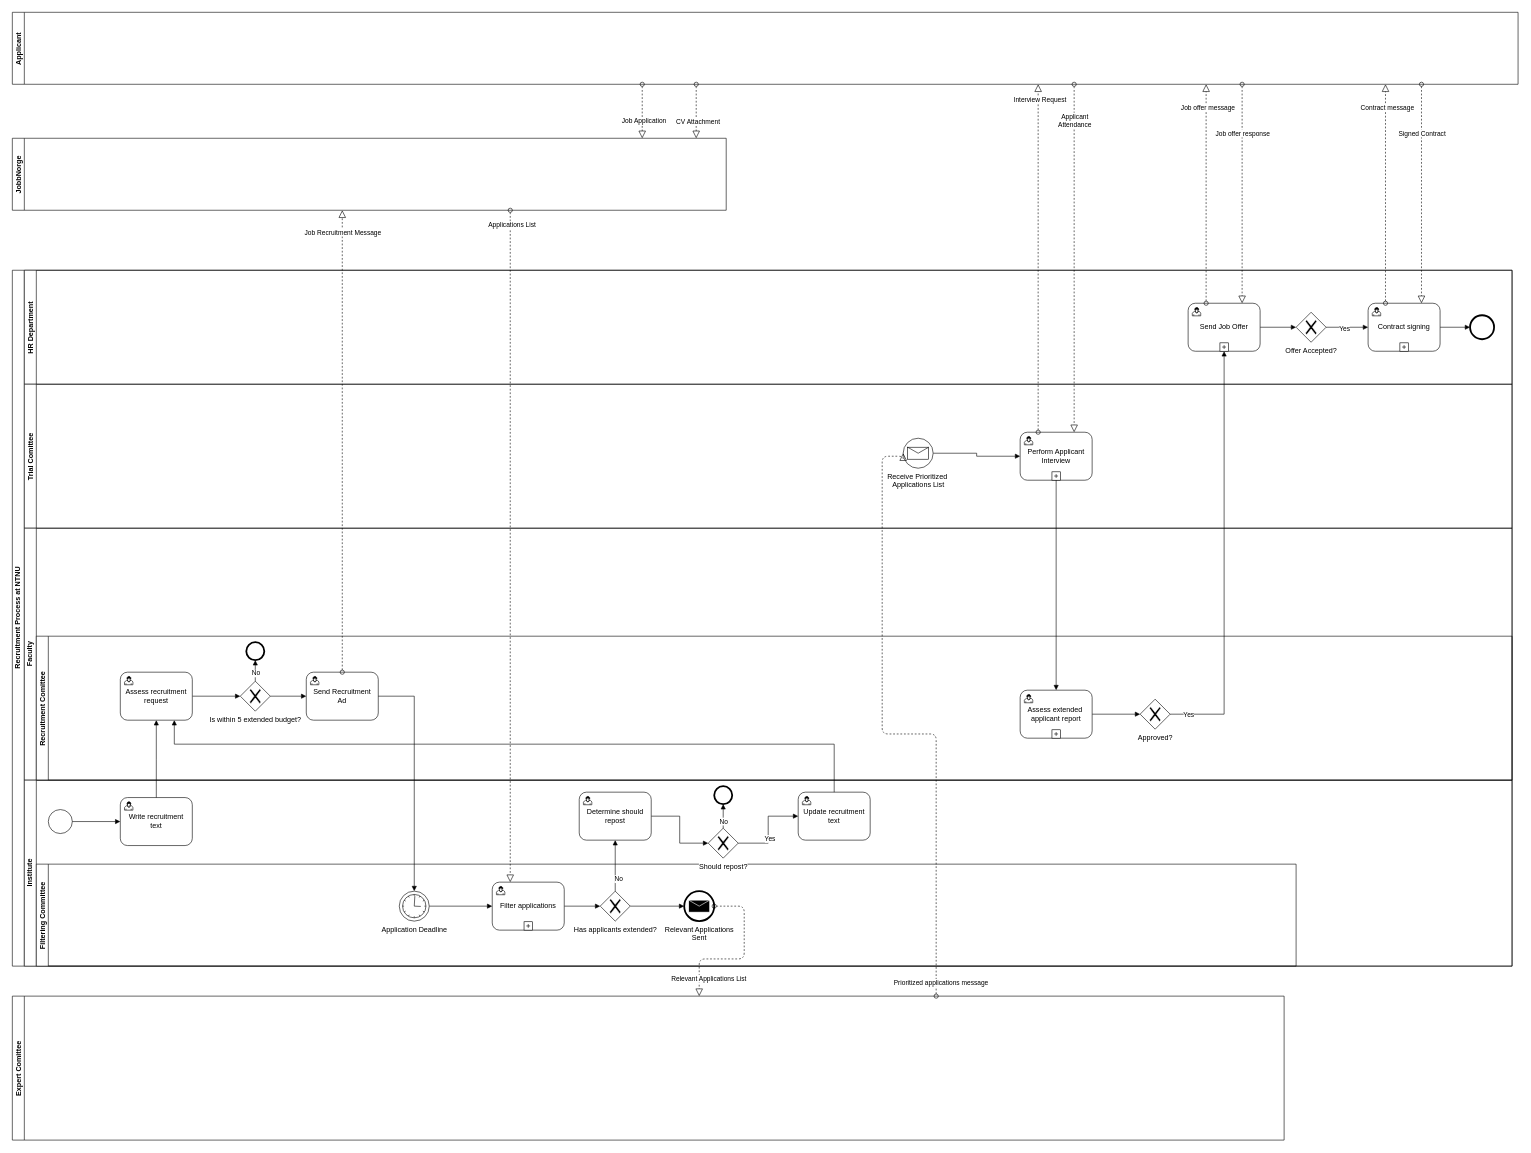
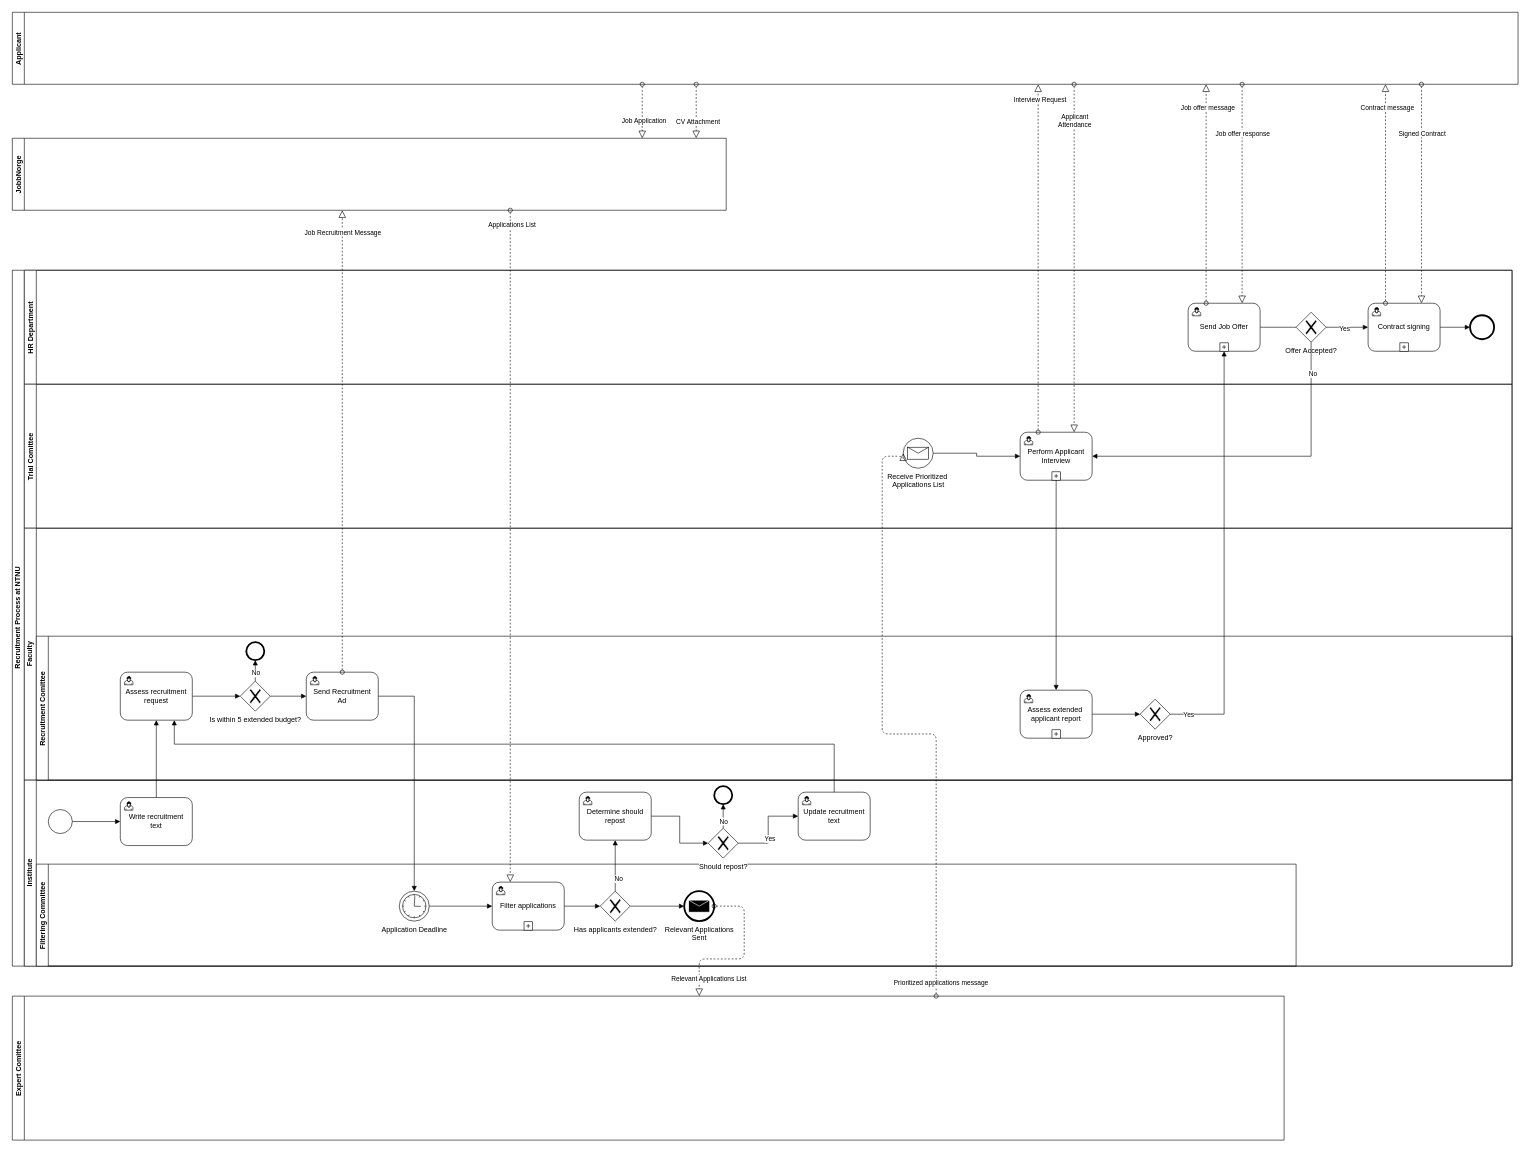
edge "Send Job Offer" -> "Offer Accepted?": arrowhead block -> none
edge "Offer Accepted?" -> "Perform Applicant Interview": added, label "No"
